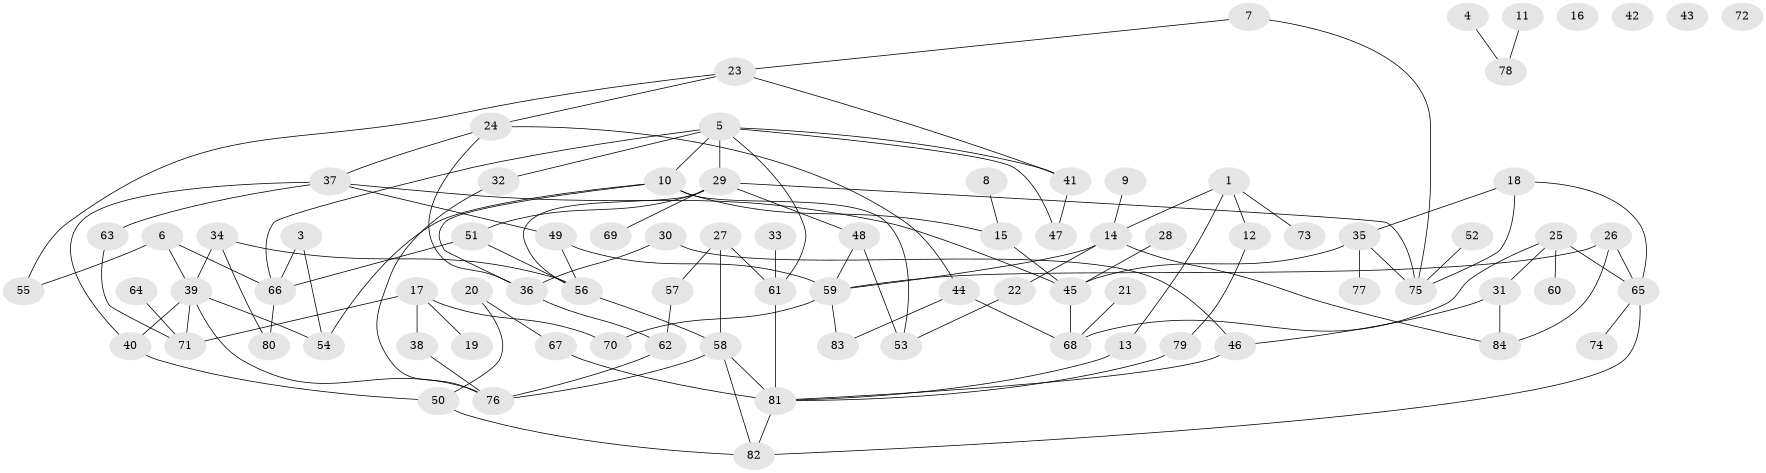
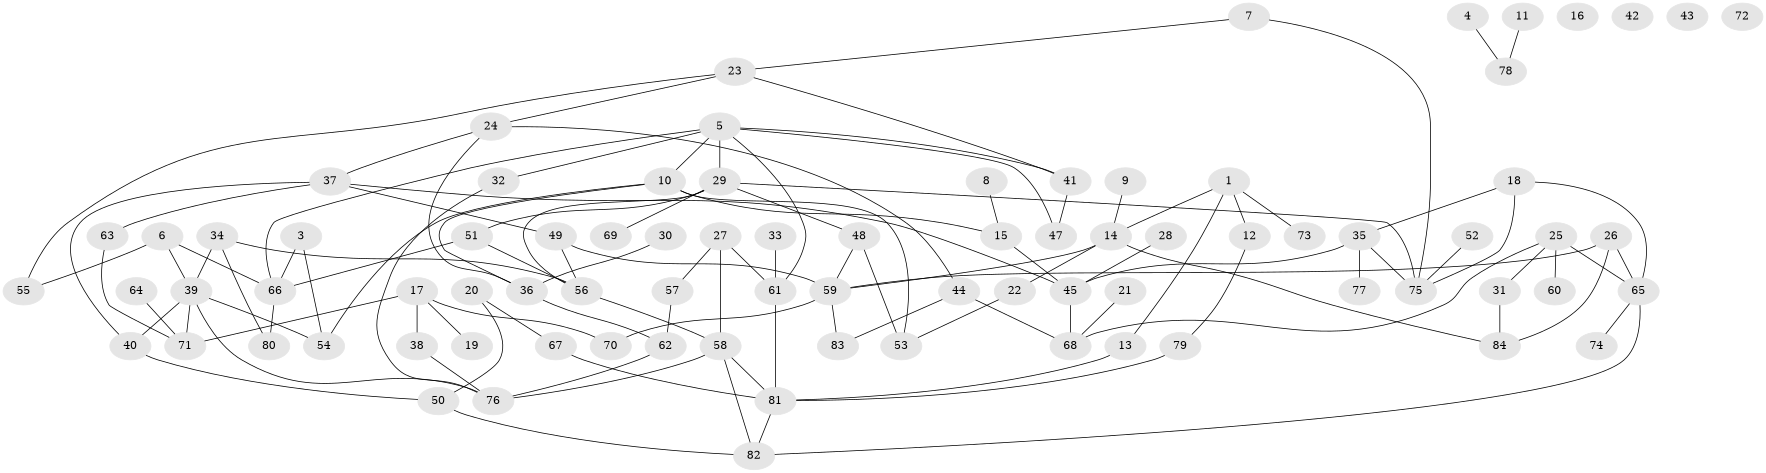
node "46": removed
